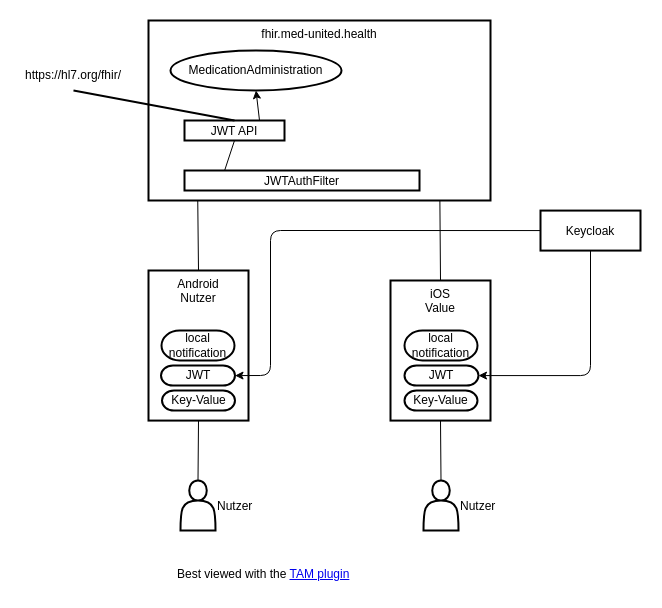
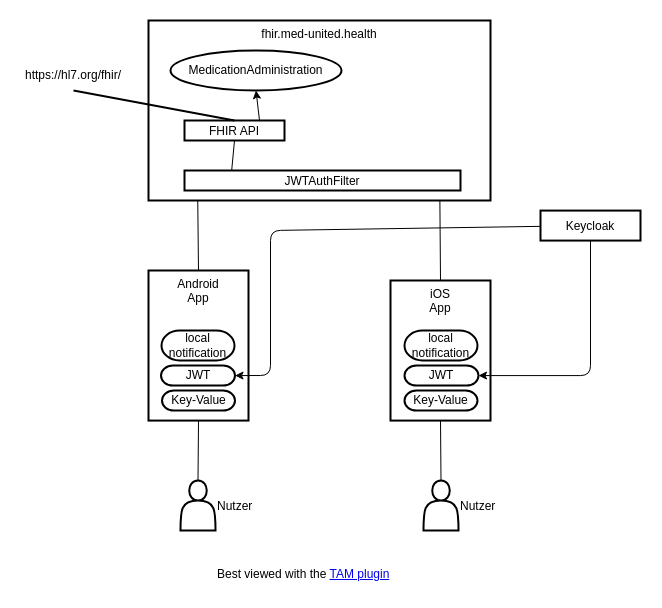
node "JWT API": label "JWT API" -> "FHIR API"
node "JWTAuthFilter": size 235x20 -> 276x20
node "Keycloak": size 100x40 -> 100x30
node "Android Nutzer": label "Android Nutzer" -> "Android App"
node "iOS Value": label "iOS Value" -> "iOS App"
node "Best viewed with the TAM plugin": moved (276, 573) -> (316, 573)
